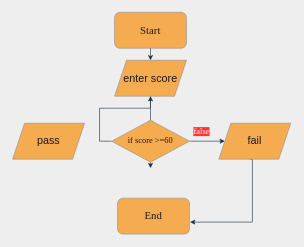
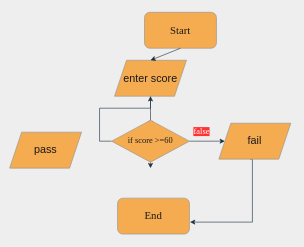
node "Start": moved (150, 30) -> (180, 30)
node "pass": moved (48, 141) -> (45, 150)
